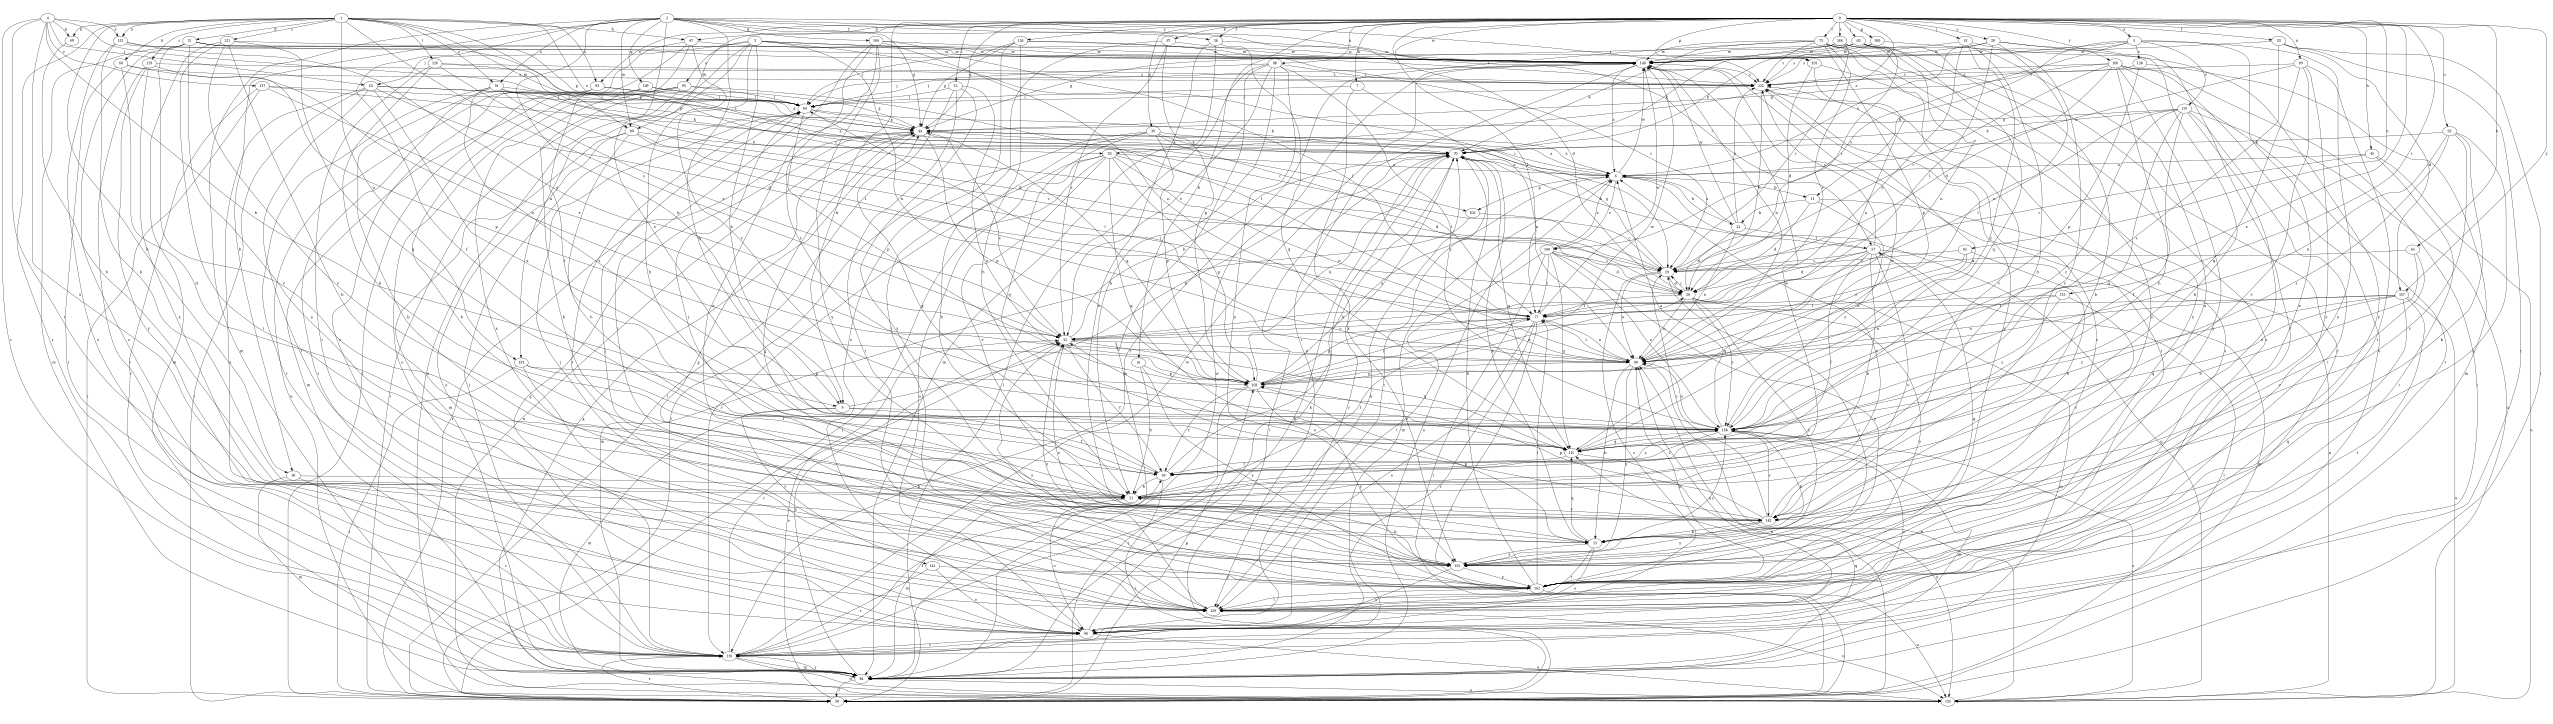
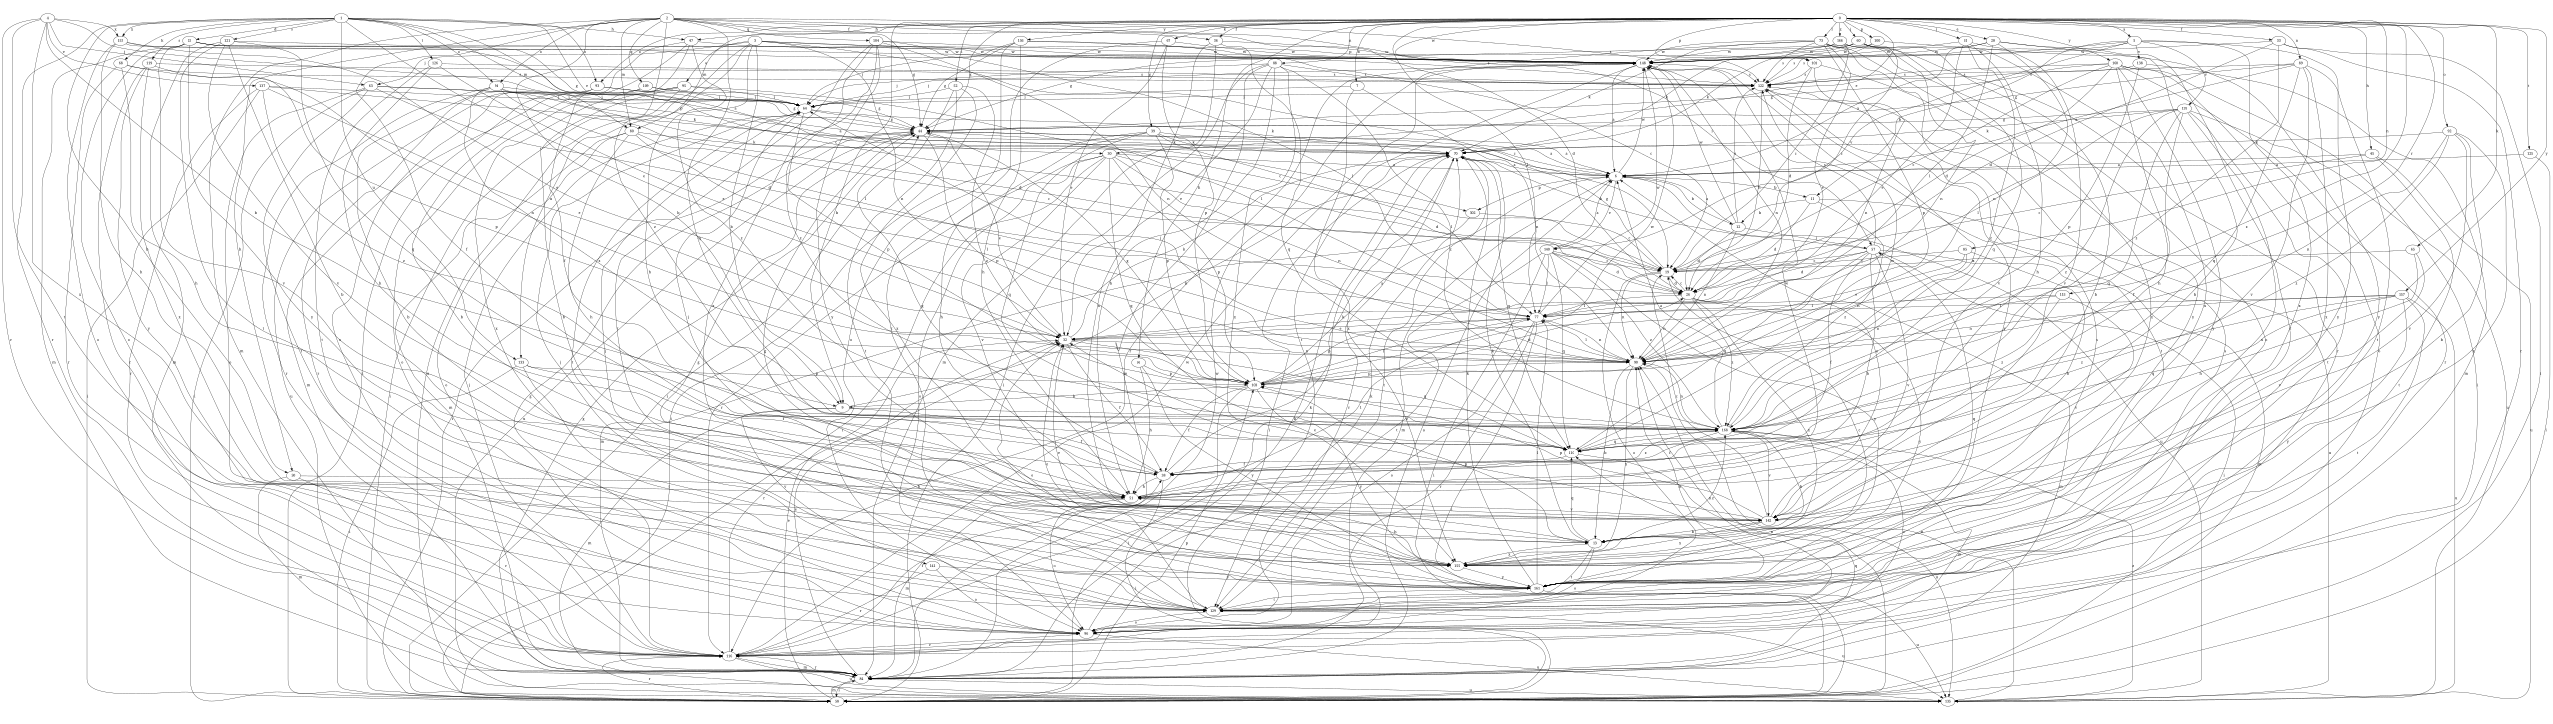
node "69": removed
edge "101" -> "122": added, label "s"
edge "126" -> "44": now "89" -> "44"
edge "33" -> "157": now "33" -> "26"
node "125": added
node "102": label "102" -> "302"
edge "80" -> "77": now "80" -> "90"
edge "103" -> "70": now "103" -> "9"
edge "68" -> "51": label "d" -> "h"
edge "63" -> "168": now "137" -> "168"
edge "157" -> "161": label "q" -> "y"
edge "155" -> "96": now "129" -> "96"
edge "58" -> "84": added, label "m"
